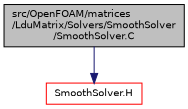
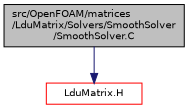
node "SmoothSolver.H": label "SmoothSolver.H" -> "LduMatrix.H"
